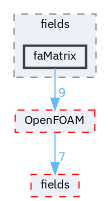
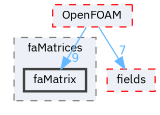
cluster "fields": label "fields" -> "faMatrices"
edge "faMatrix" -> "OpenFOAM": reversed
